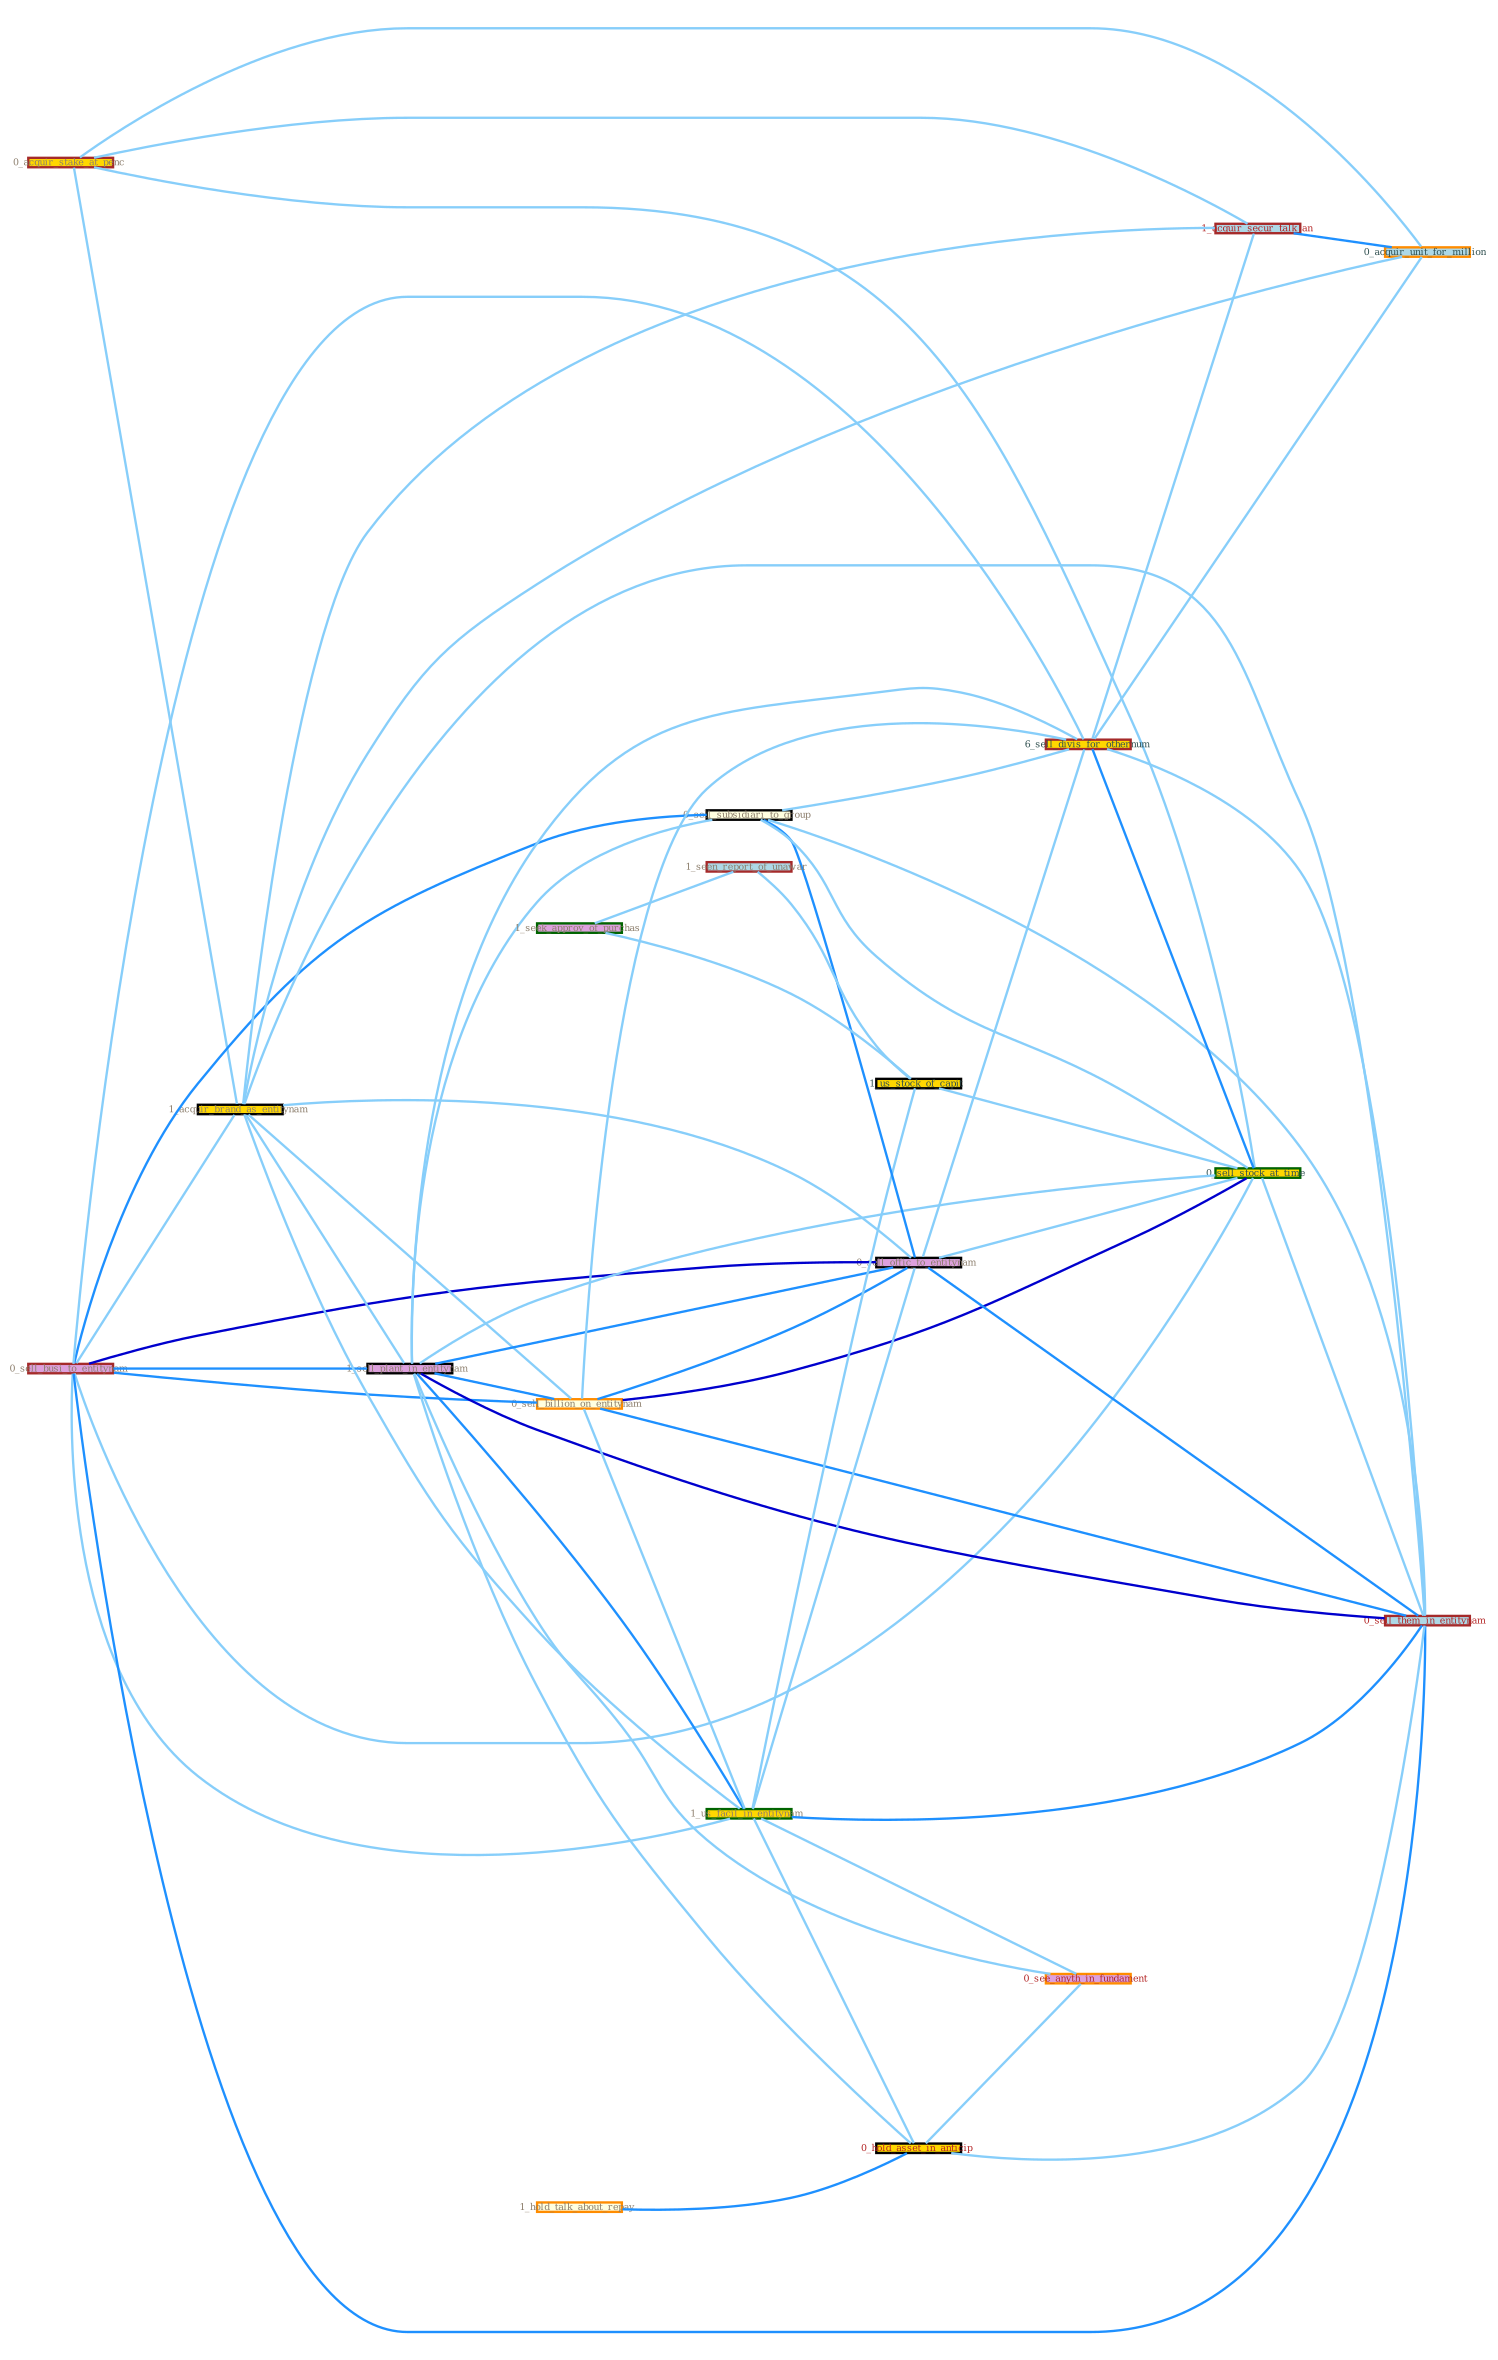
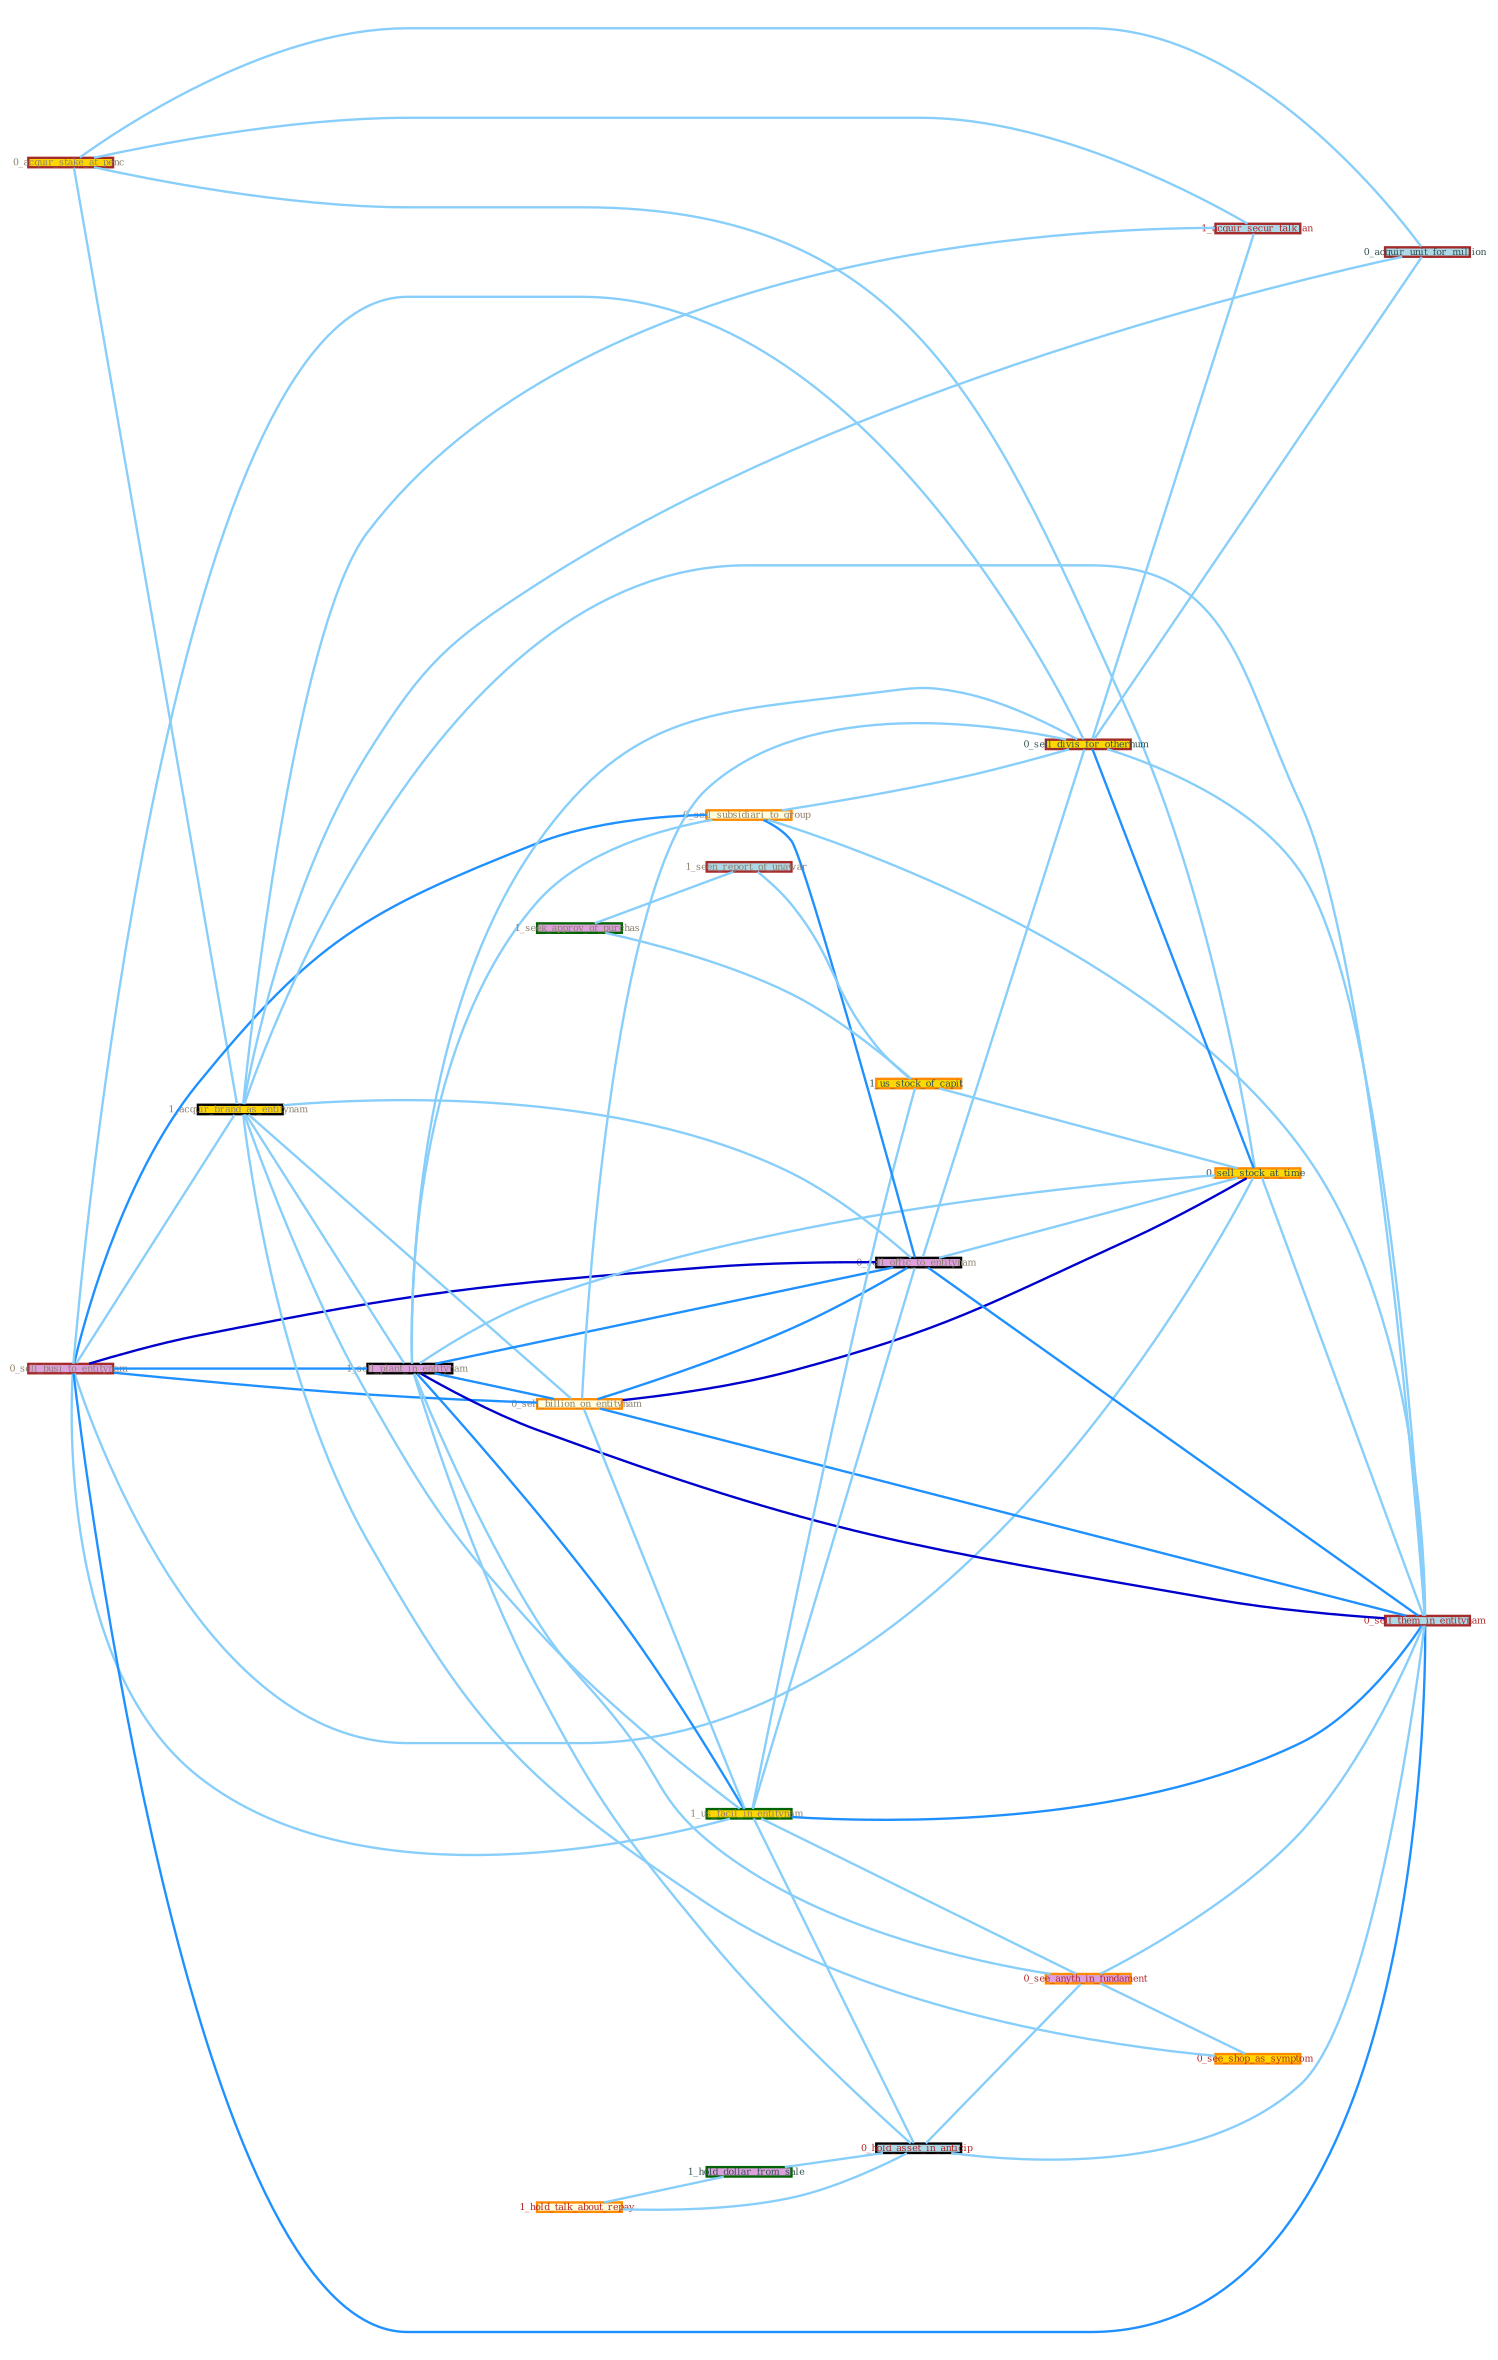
edge "1_acquir_secur_talk_an" -- "0_acquir_unit_for_million": removed
node "0_acquir_unit_for_million": color darkorange -> brown
node "6_sell_divis_for_othernum": label "6_sell_divis_for_othernum" -> "0_sell_divis_for_othernum"
node "0_sell_subsidiari_to_group": color black -> darkorange
edge "0_sell_subsidiari_to_group" -- "0_sell_stock_at_time": removed
node "1_us_stock_of_capit": color black -> darkorange
node "0_sell_stock_at_time": color darkgreen -> darkorange
edge "0_sell_them_in_entitynam" -- "0_see_anyth_in_fundament": added
node "0_see_shop_as_symptom": added
node "0_hold_asset_in_anticip": fillcolor gold -> lightblue
node "1_hold_dollar_from_sale": added
edge "0_hold_asset_in_anticip" -- "1_hold_talk_about_repay": color #1e90ff -> #87cefa
node "1_hold_talk_about_repay": fontcolor #8b7d6b -> #b22222
